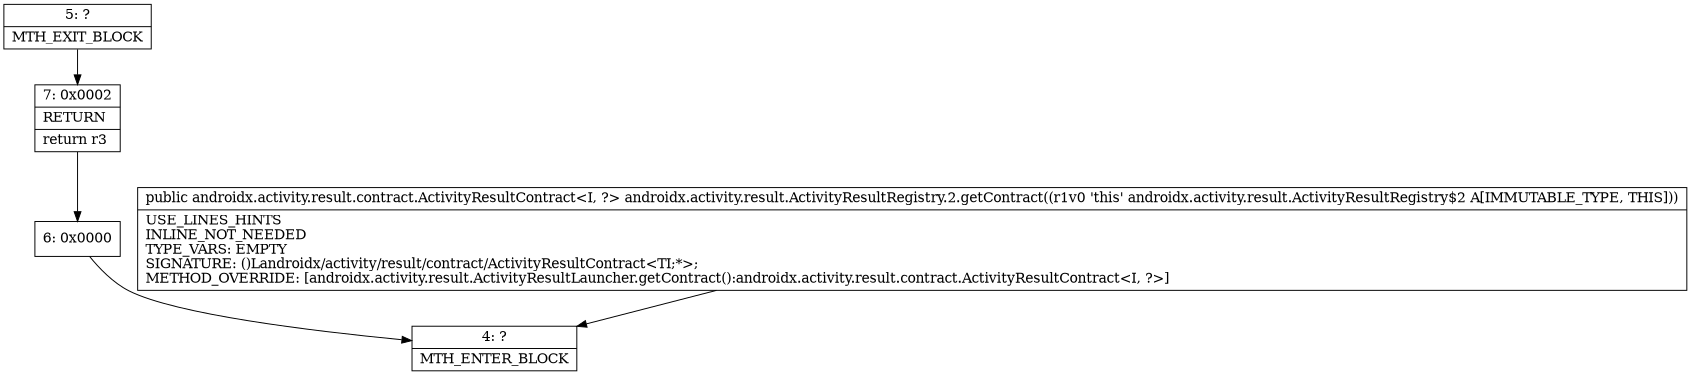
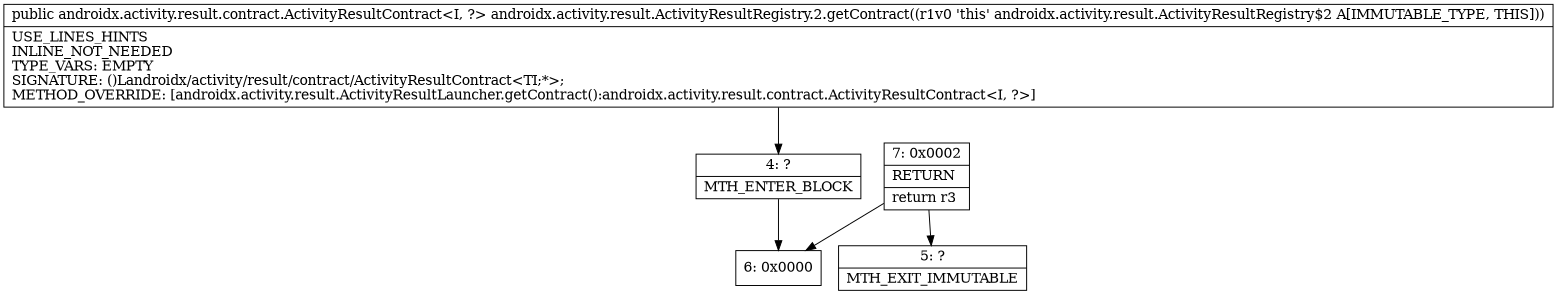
node "5: ?": text "MTH_EXIT_BLOCK" -> "MTH_EXIT_IMMUTABLE"
edge "5: ?" -> "7: 0x0002": reversed
edge "6: 0x0000" -> "4: ?": reversed
